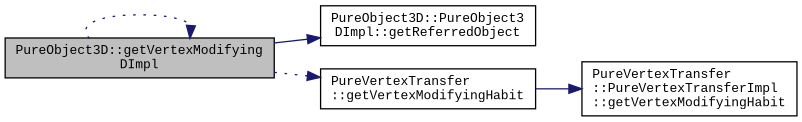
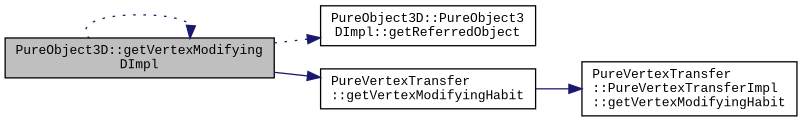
edge "PureObject3D::getVertexModifying DImpl" -> "PureObject3D::PureObject3 DImpl::getReferredObject": style solid -> dotted
edge "PureObject3D::getVertexModifying DImpl" -> "PureVertexTransfer ::getVertexModifyingHabit": style dotted -> solid
